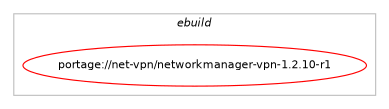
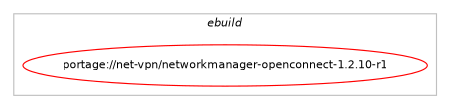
node "portage://net-vpn/networkmanager-vpn-1.2.10-r1": label "portage://net-vpn/networkmanager-vpn-1.2.10-r1" -> "portage://net-vpn/networkmanager-openconnect-1.2.10-r1"
